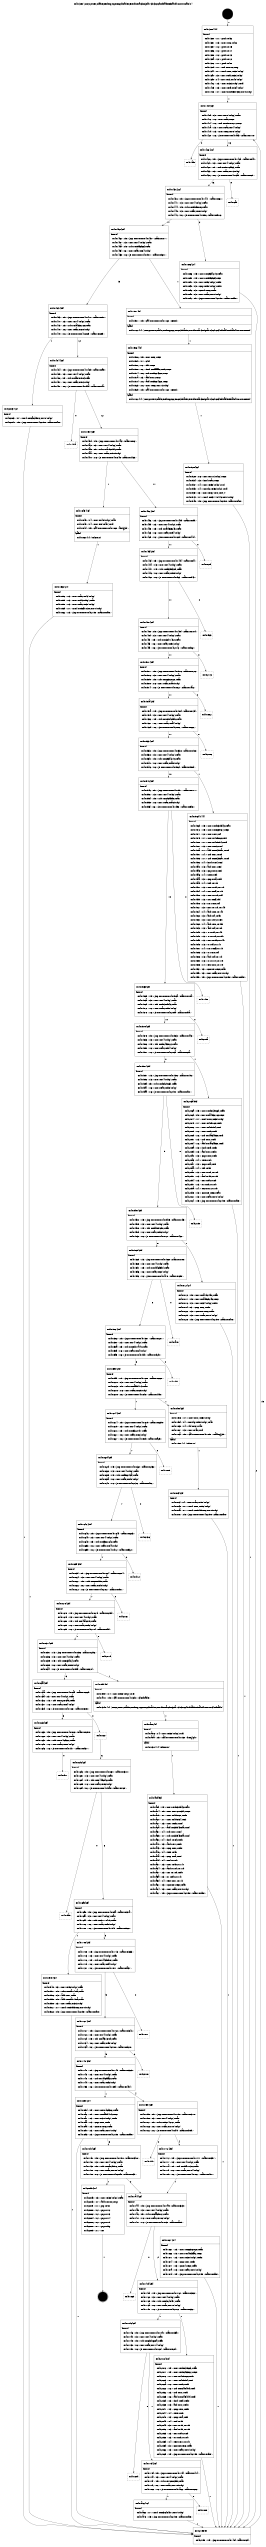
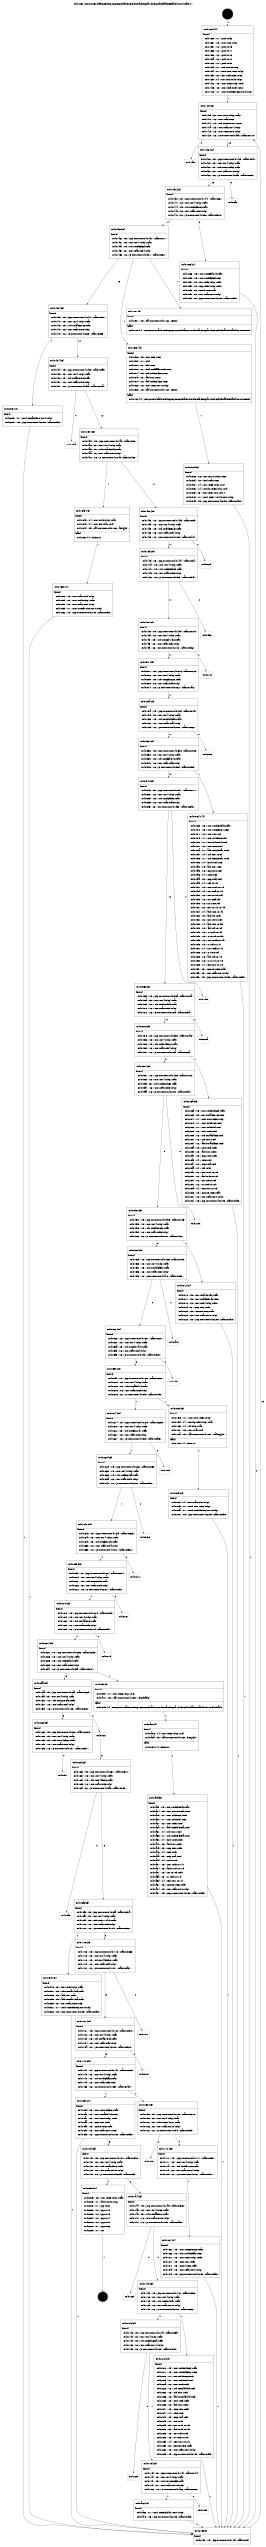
edge "0x401901 [5]" -> "0x401906 [40]": now "0x401452 [25]" -> "0x401906 [40]"
node "0x401882": removed
edge "0x401772 [25]" -> "0x4017a4 [25]": now "0x401772 [25]" -> "0x401867 [27]"
